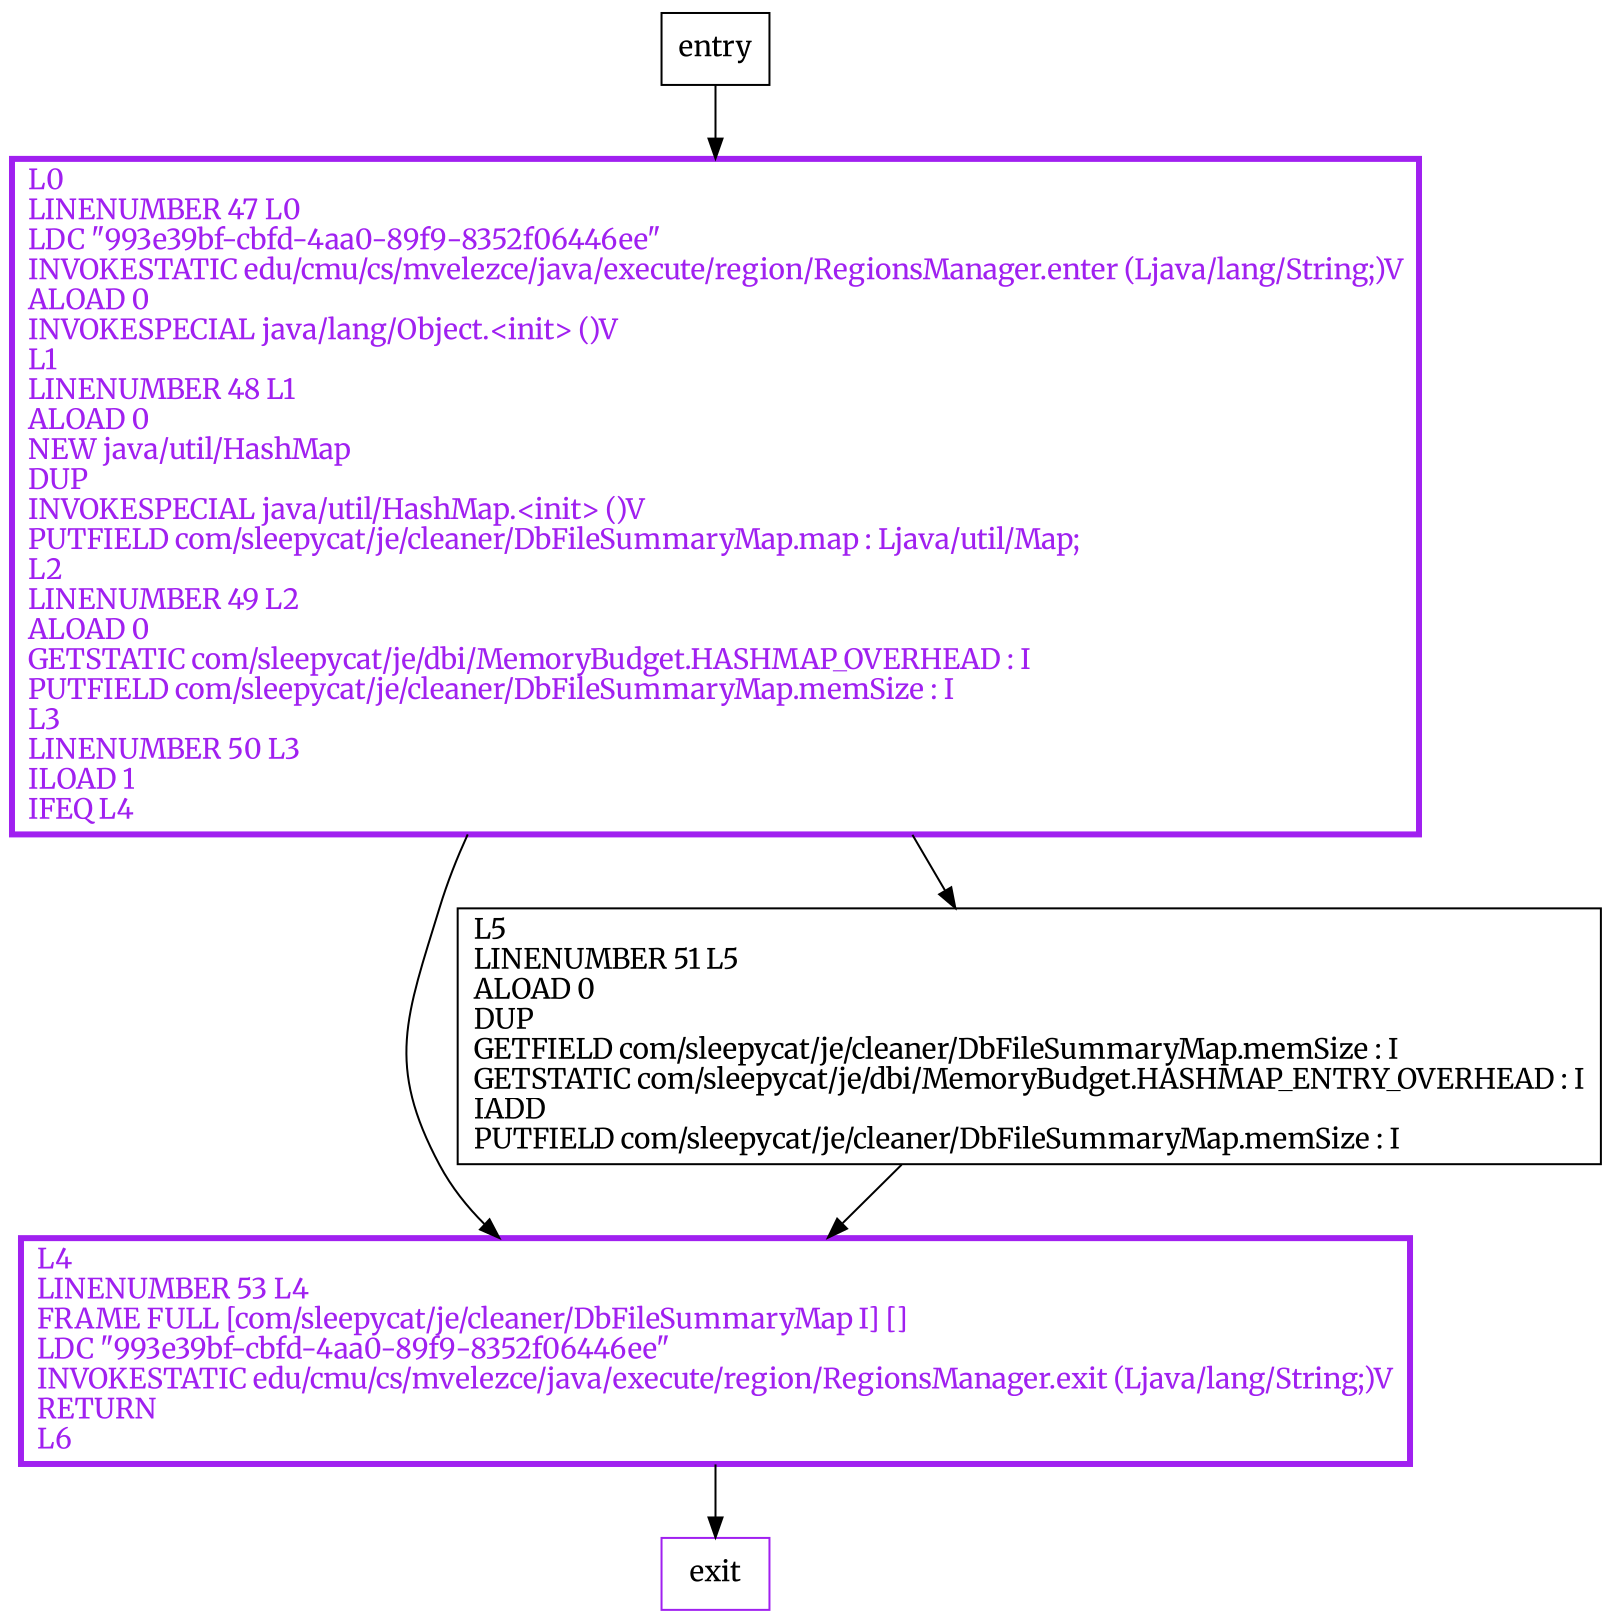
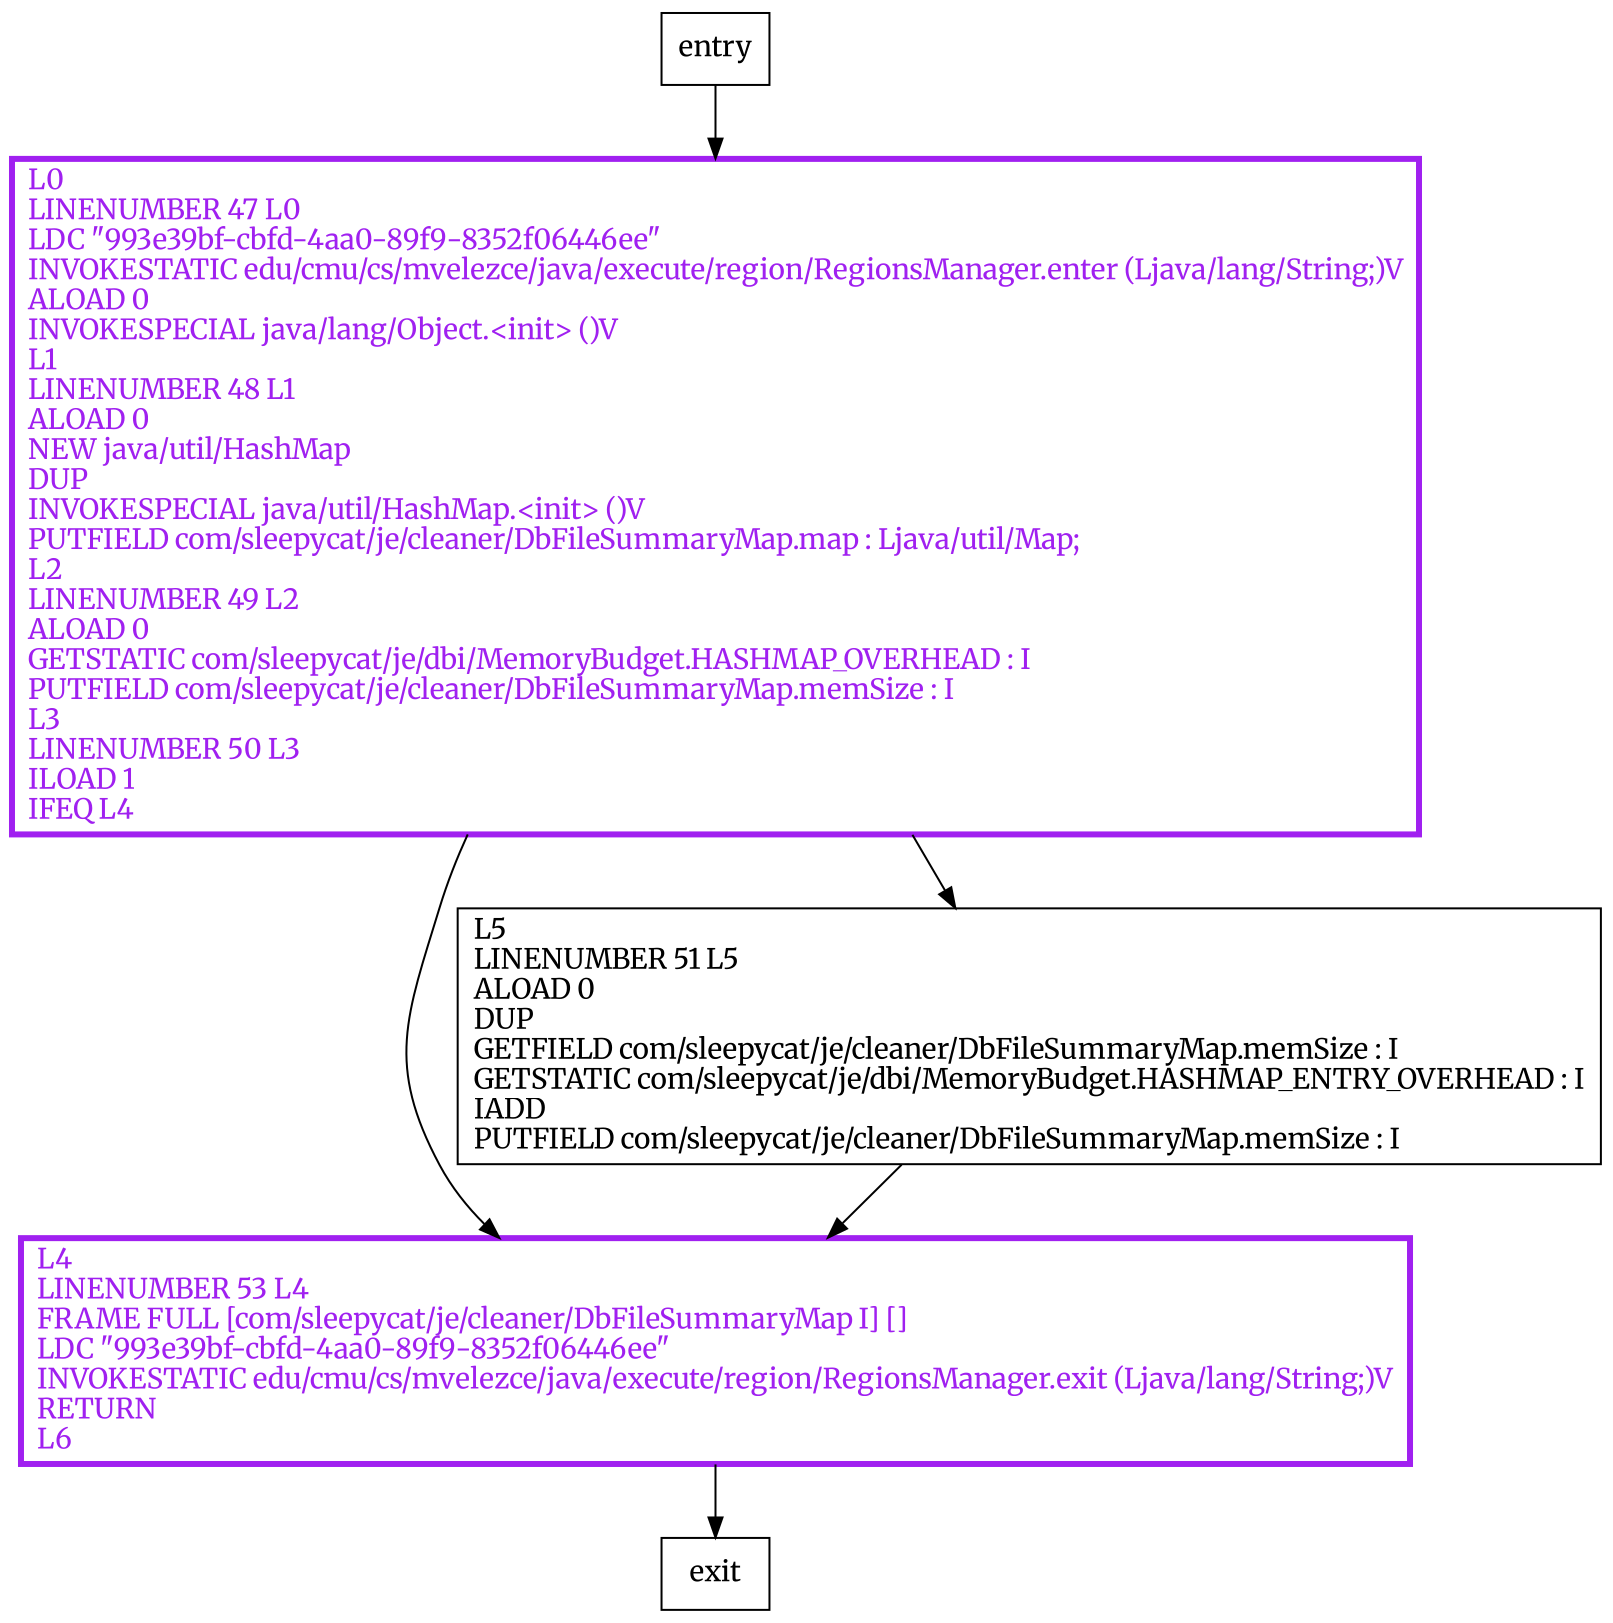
node "exit": color purple -> black
